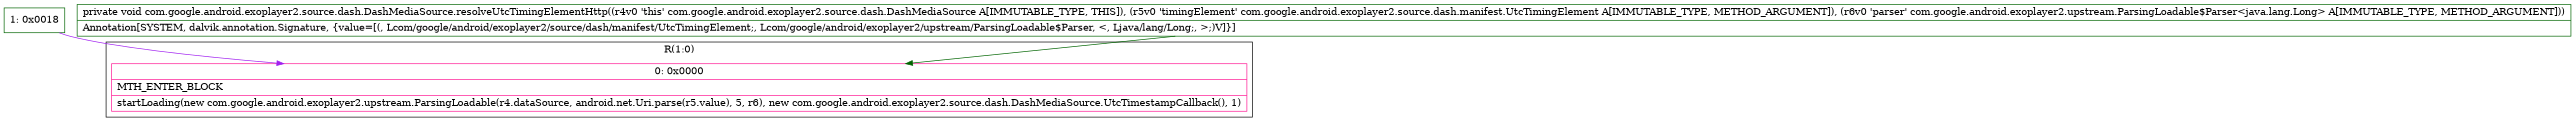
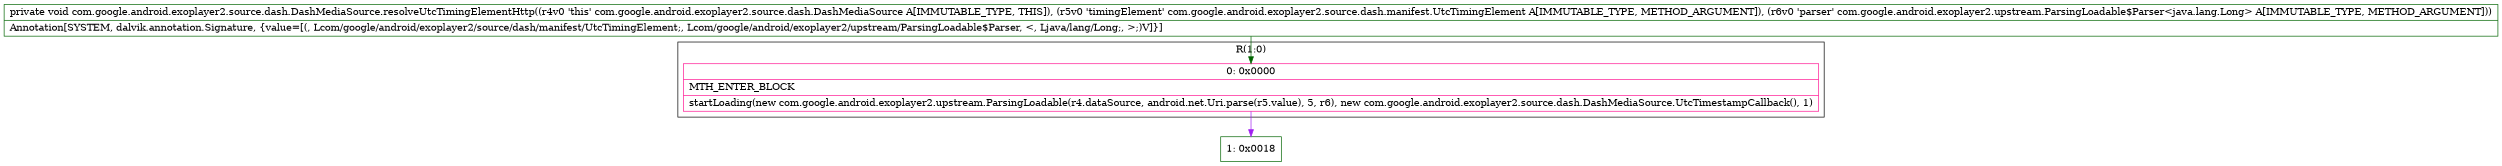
edge "1: 0x0018" -> "0: 0x0000": reversed
